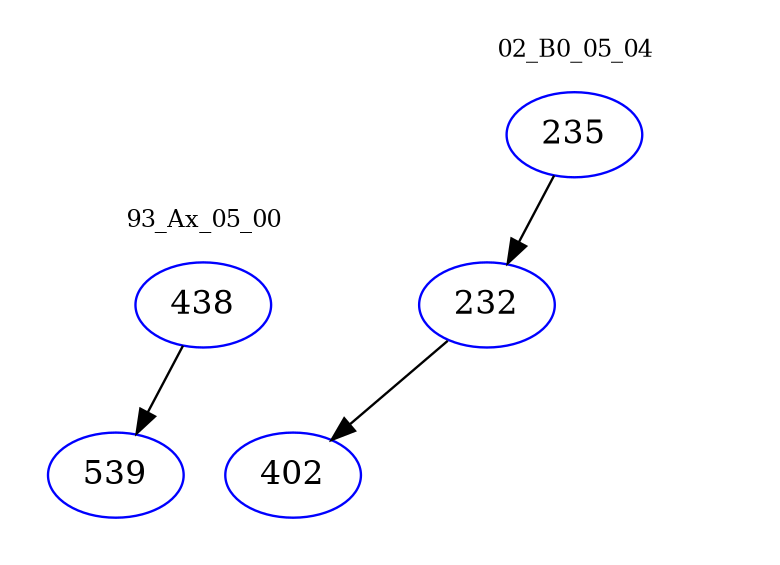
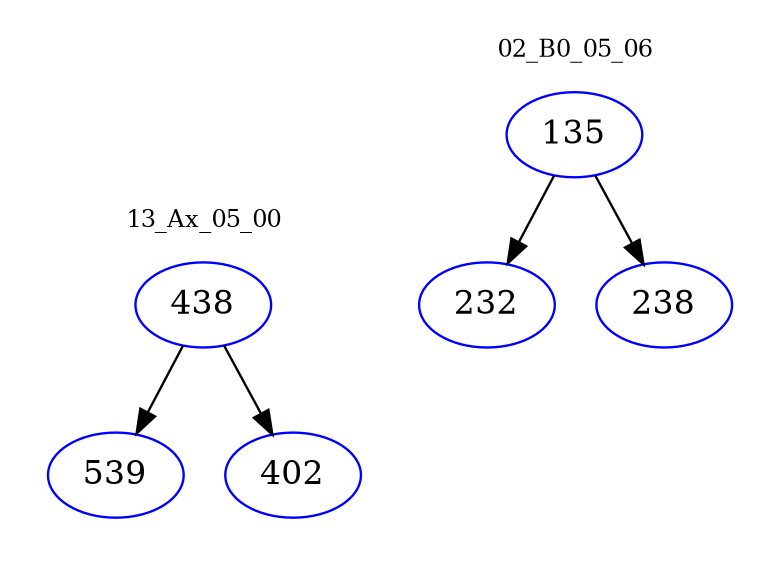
cluster "02_B0_05_04": label "02_B0_05_04" -> "02_B0_05_06"
node "235": label "235" -> "135"
cluster "93_Ax_05_00": label "93_Ax_05_00" -> "13_Ax_05_00"
node "238": added
edge "232" -> "402": now "438" -> "402"
